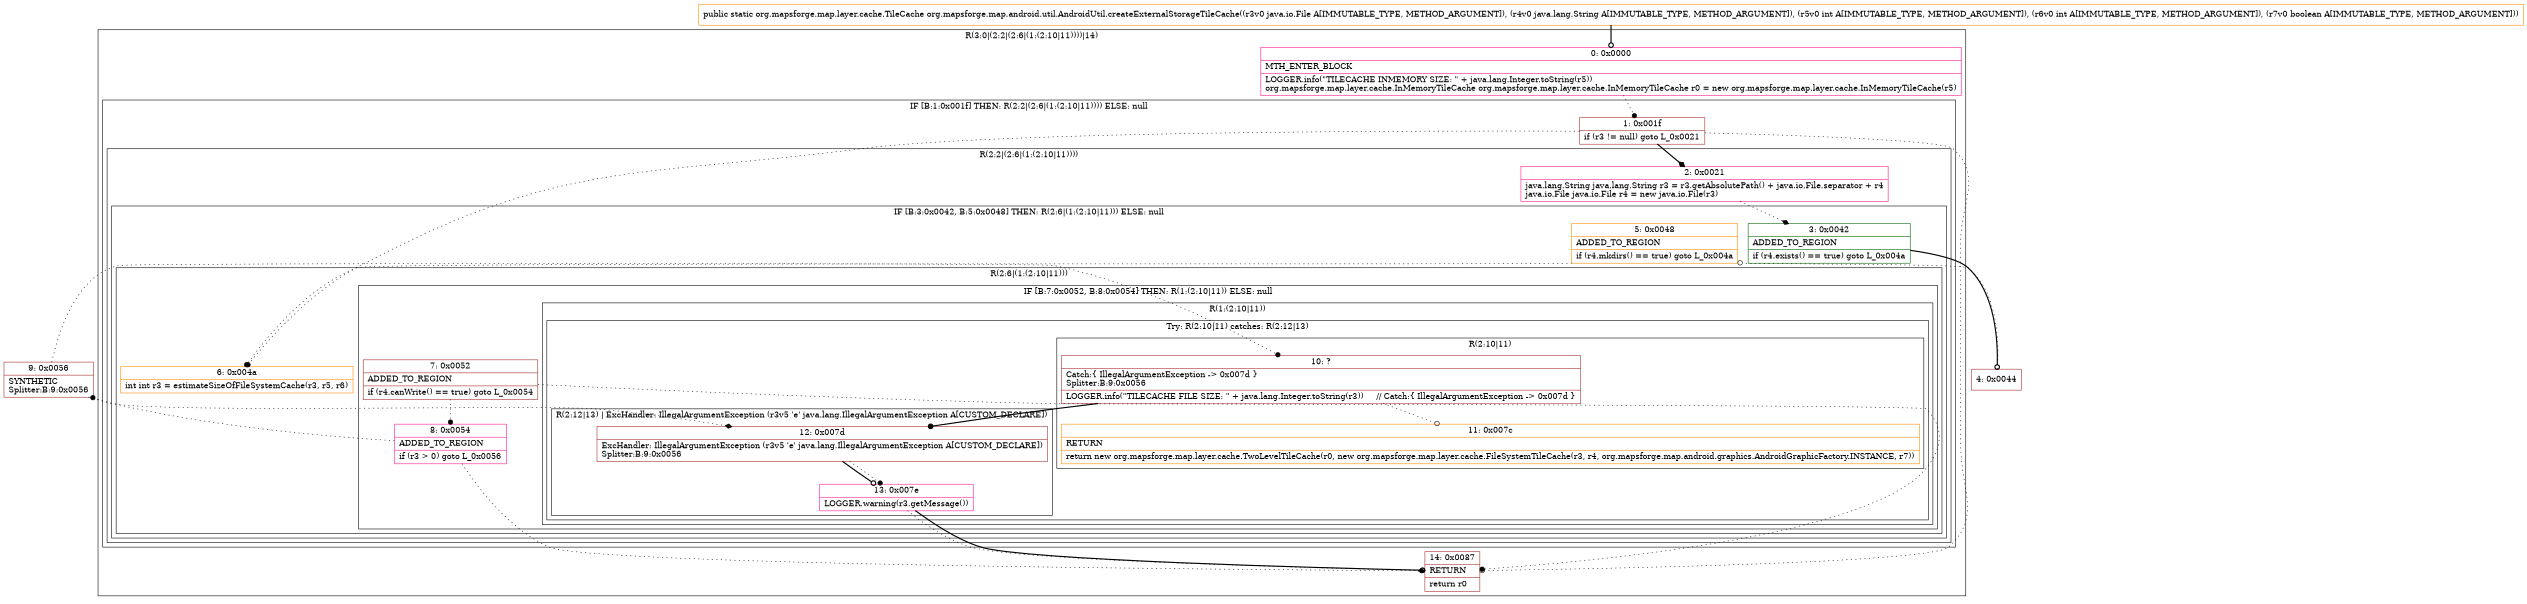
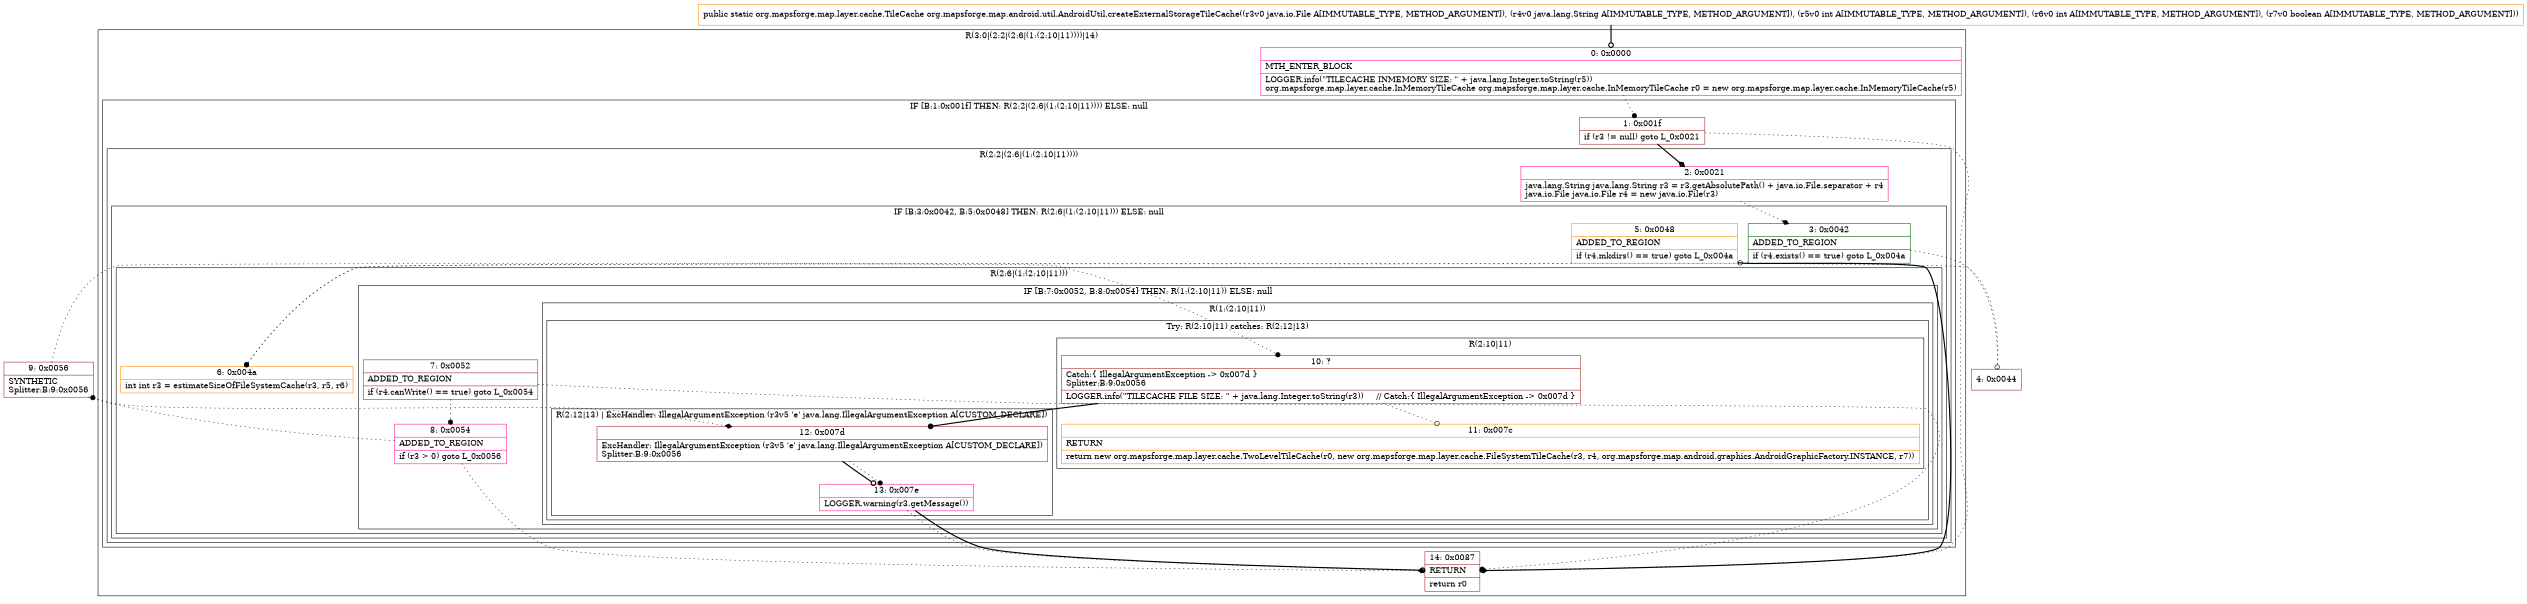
edge "1: 0x001f" -> "6: 0x004a": now "3: 0x0042" -> "6: 0x004a"
edge "3: 0x0042" -> "4: 0x0044": style bold -> dotted
edge "5: 0x0048" -> "14: 0x0087": added
